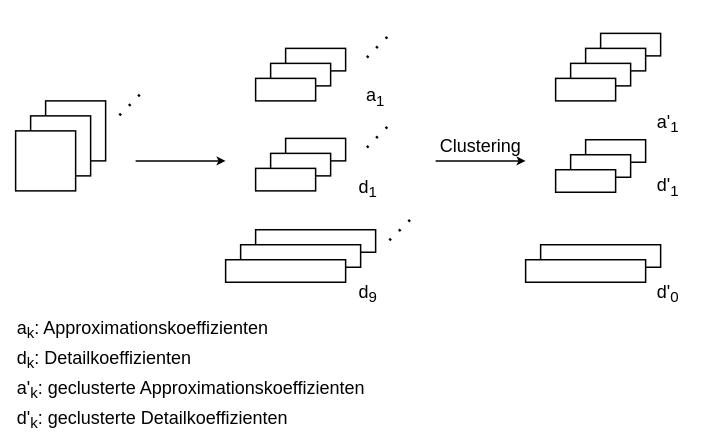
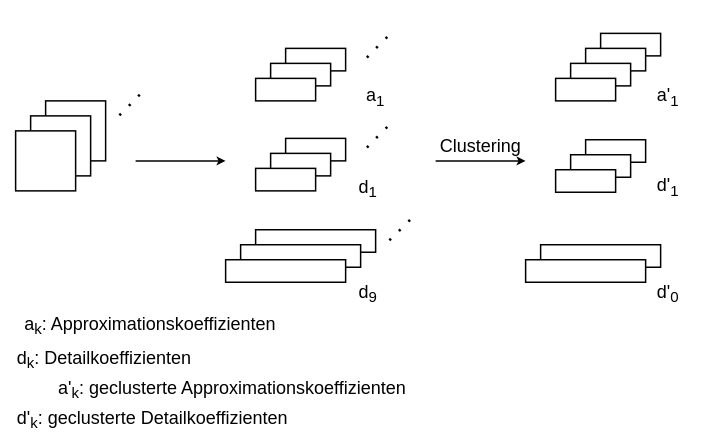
node "a'1": moved (668, 123) -> (668, 97)
node "ak: Approximationskoeffizienten": moved (158, 330) -> (165, 326)
node "a'k: geclusterte Approximationskoeffizienten": moved (255, 390) -> (297, 390)
